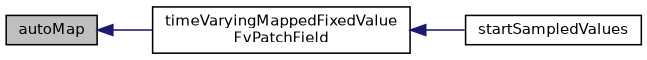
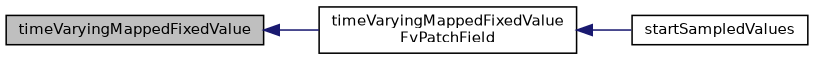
node "autoMap": label "autoMap" -> "timeVaryingMappedFixedValue"
